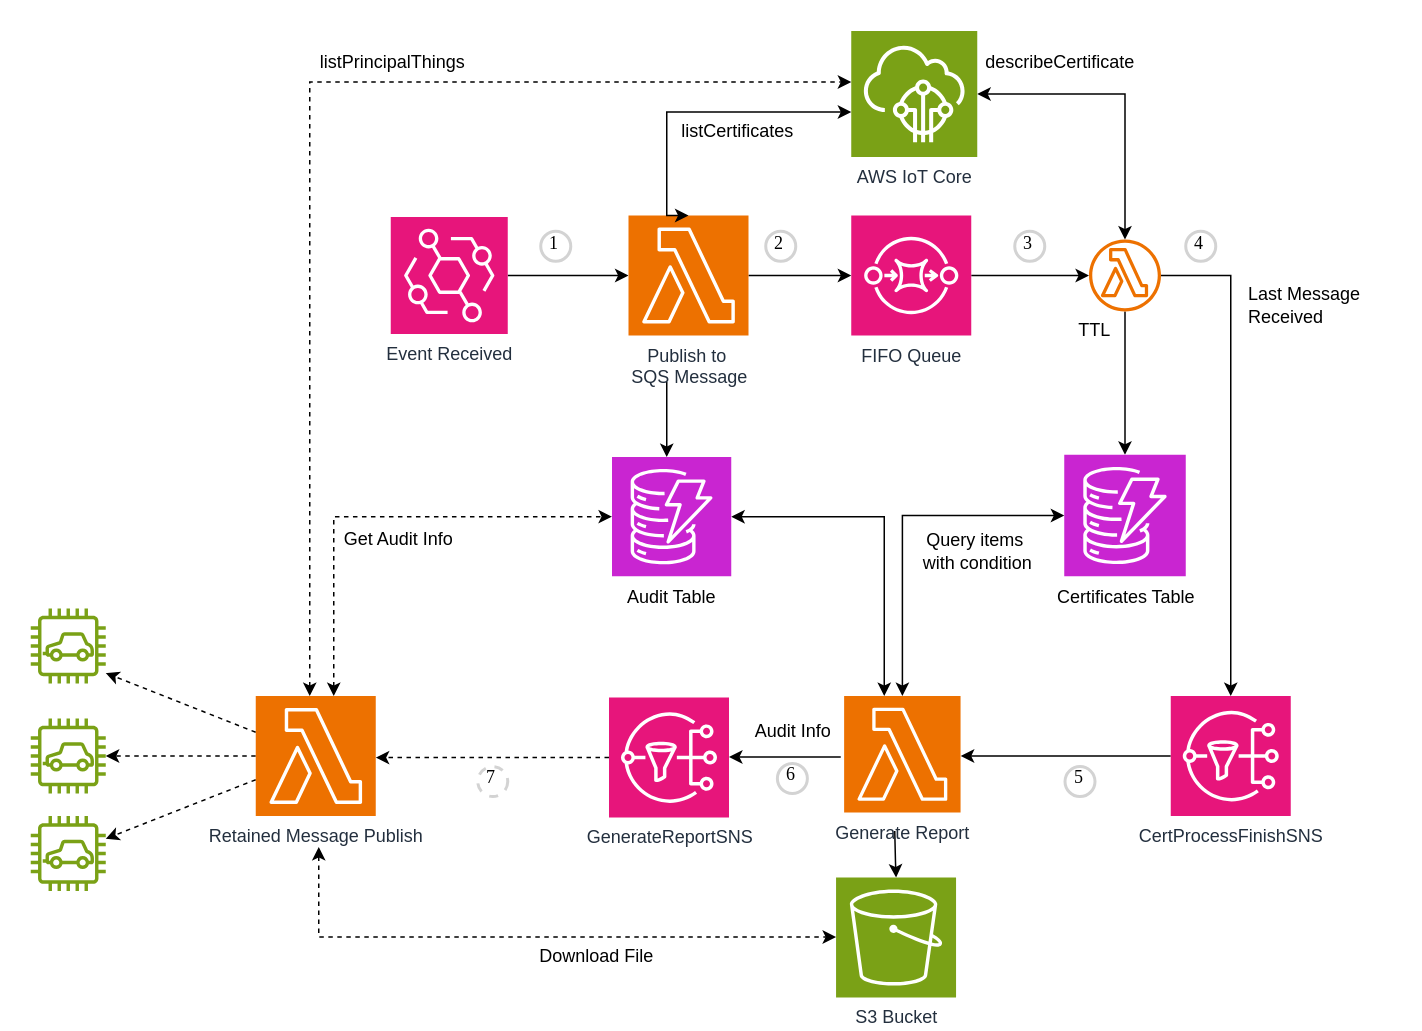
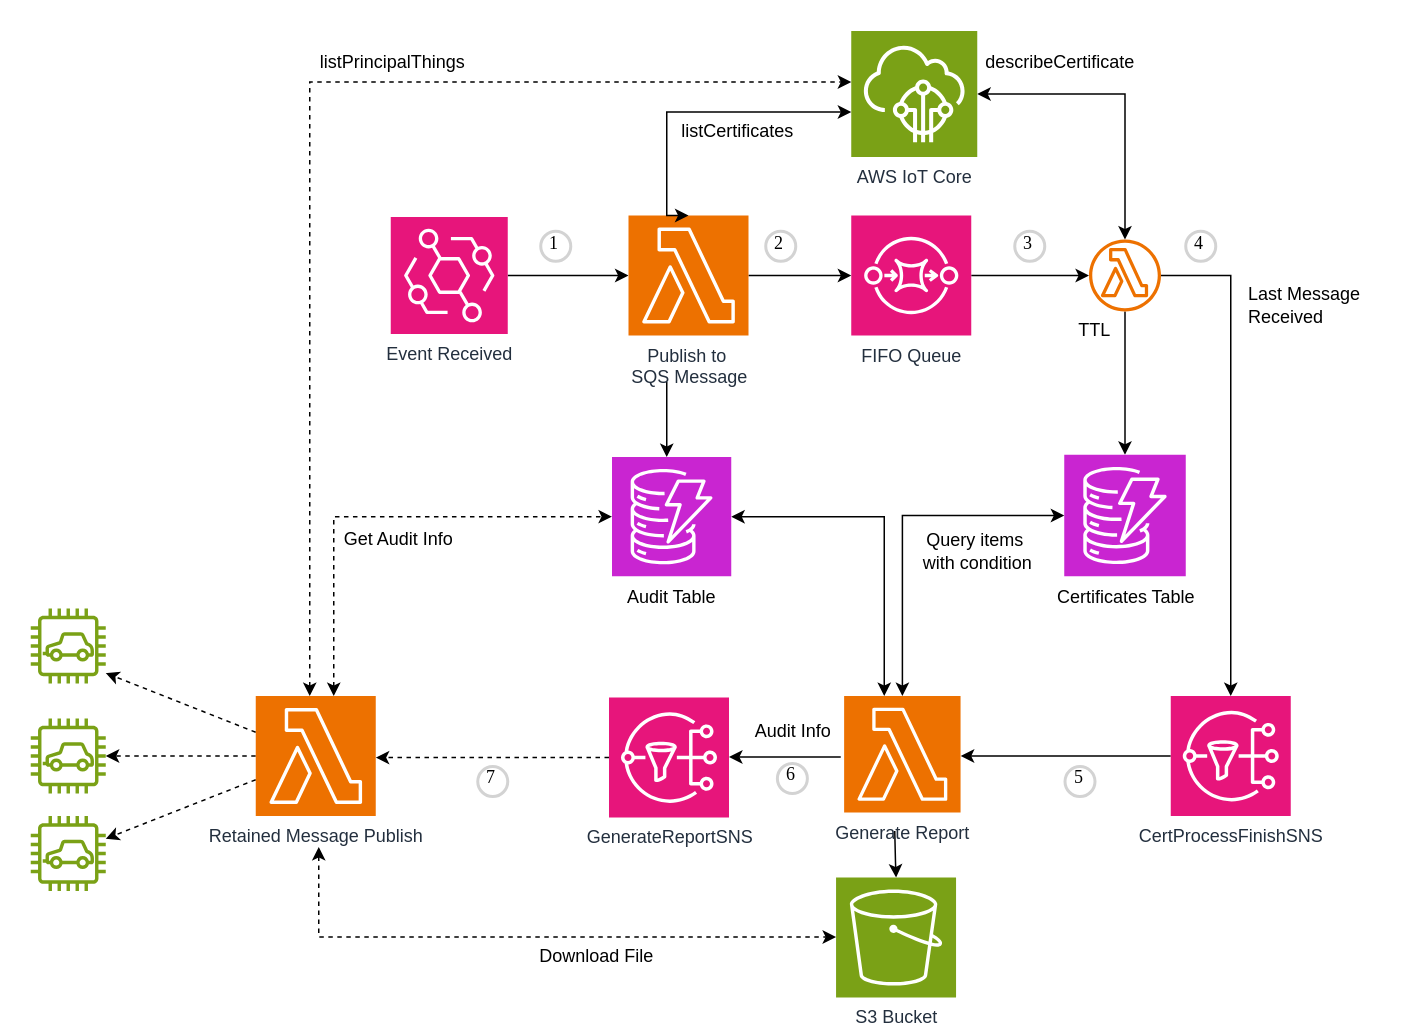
node "7": style dashed -> solid
